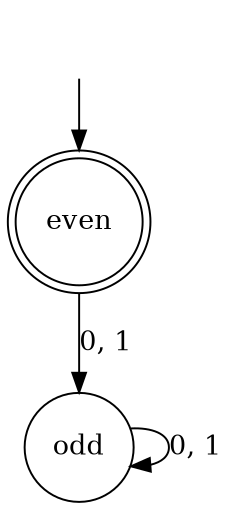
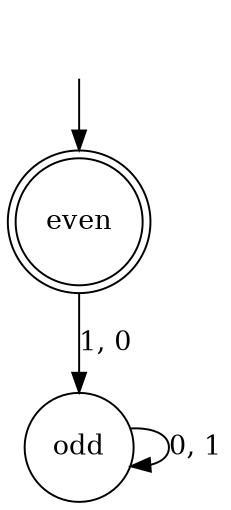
edge "even" -> "odd": label "0, 1" -> "1, 0"
